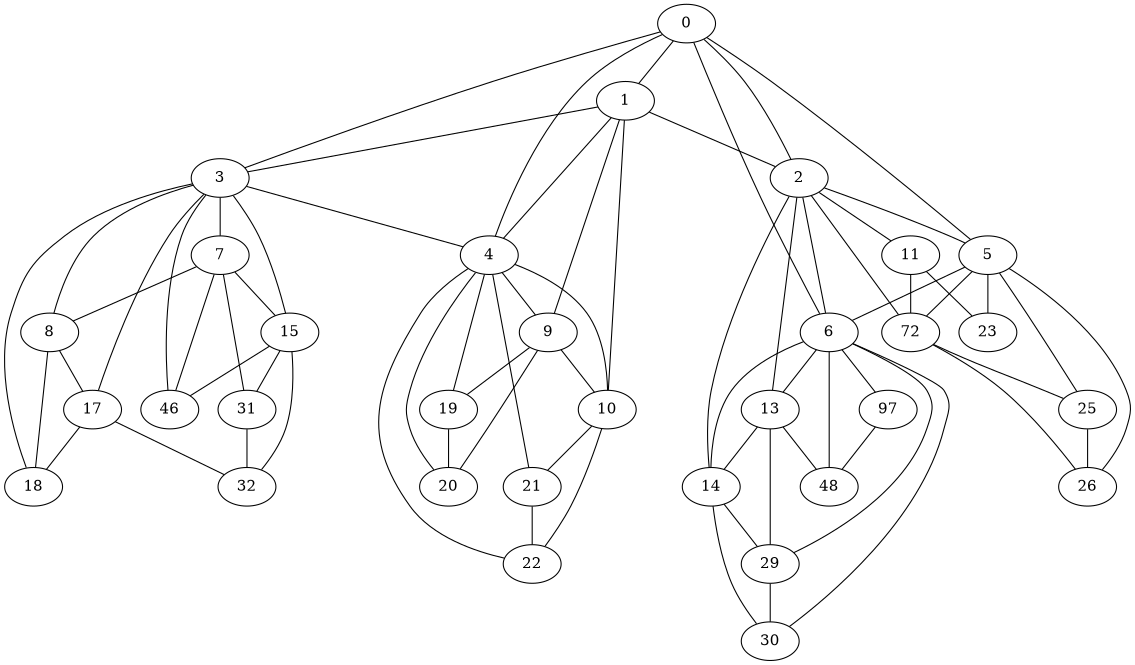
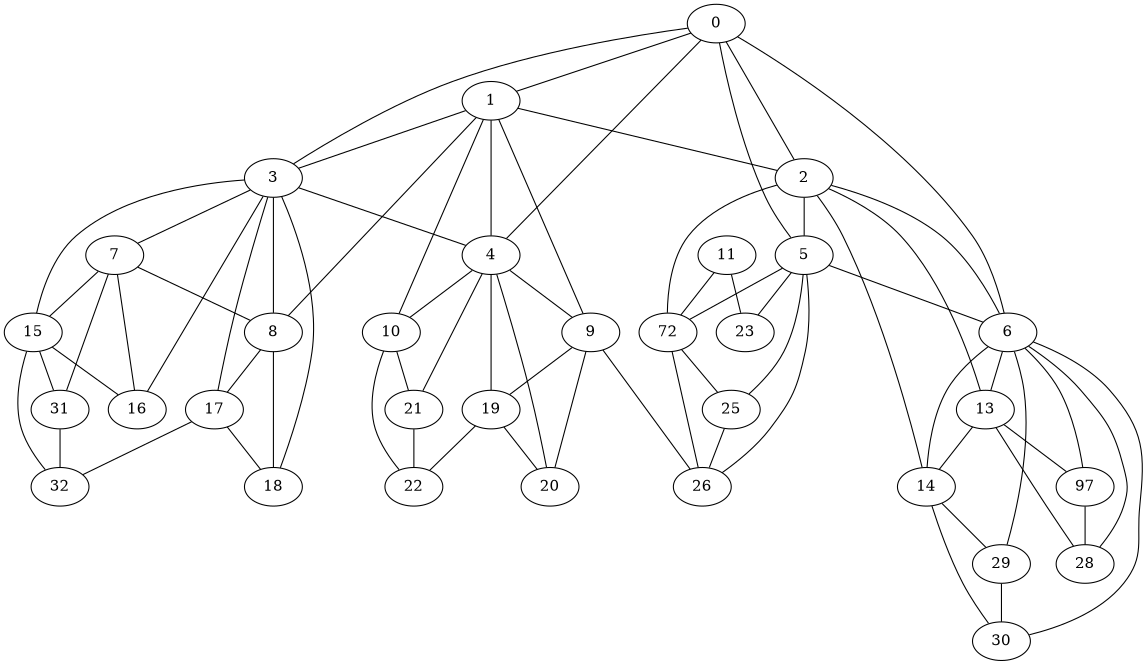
edge "1" -- "8": added
edge "2" -- "11": removed
edge "9" -- "10": now "9" -- "26"
node "46": label "46" -> "16"
edge "4" -- "22": now "19" -- "22"
edge "13" -- "29": now "13" -- "97"
node "48": label "48" -> "28"
